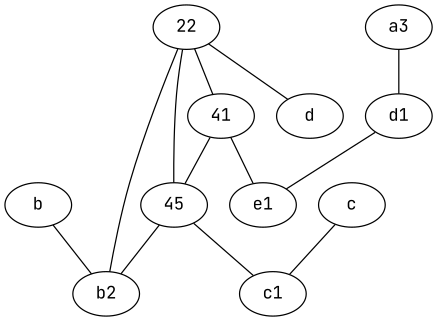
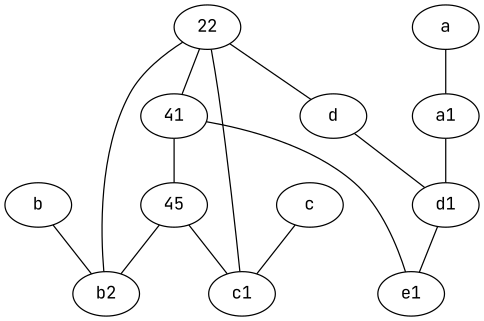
node "a3": label "a3" -> "a1"
node "a": added
edge "22" -- "45": now "22" -- "c1"
edge "d" -- "d1": added
